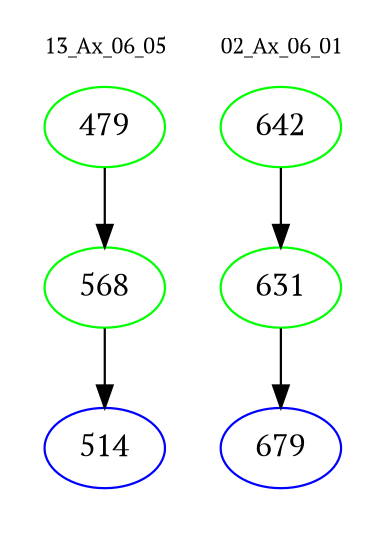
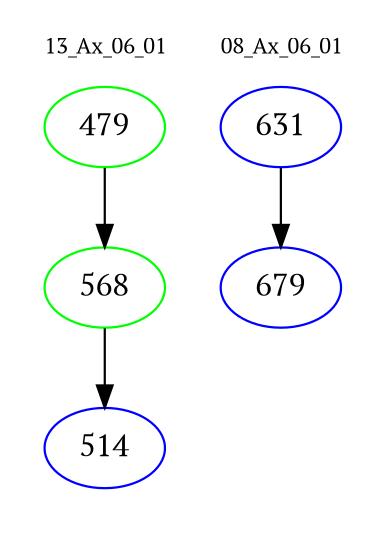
cluster "13_Ax_06_05": label "13_Ax_06_05" -> "13_Ax_06_01"
cluster "02_Ax_06_01": label "02_Ax_06_01" -> "08_Ax_06_01"
node "642": removed
node "631": color green -> blue
